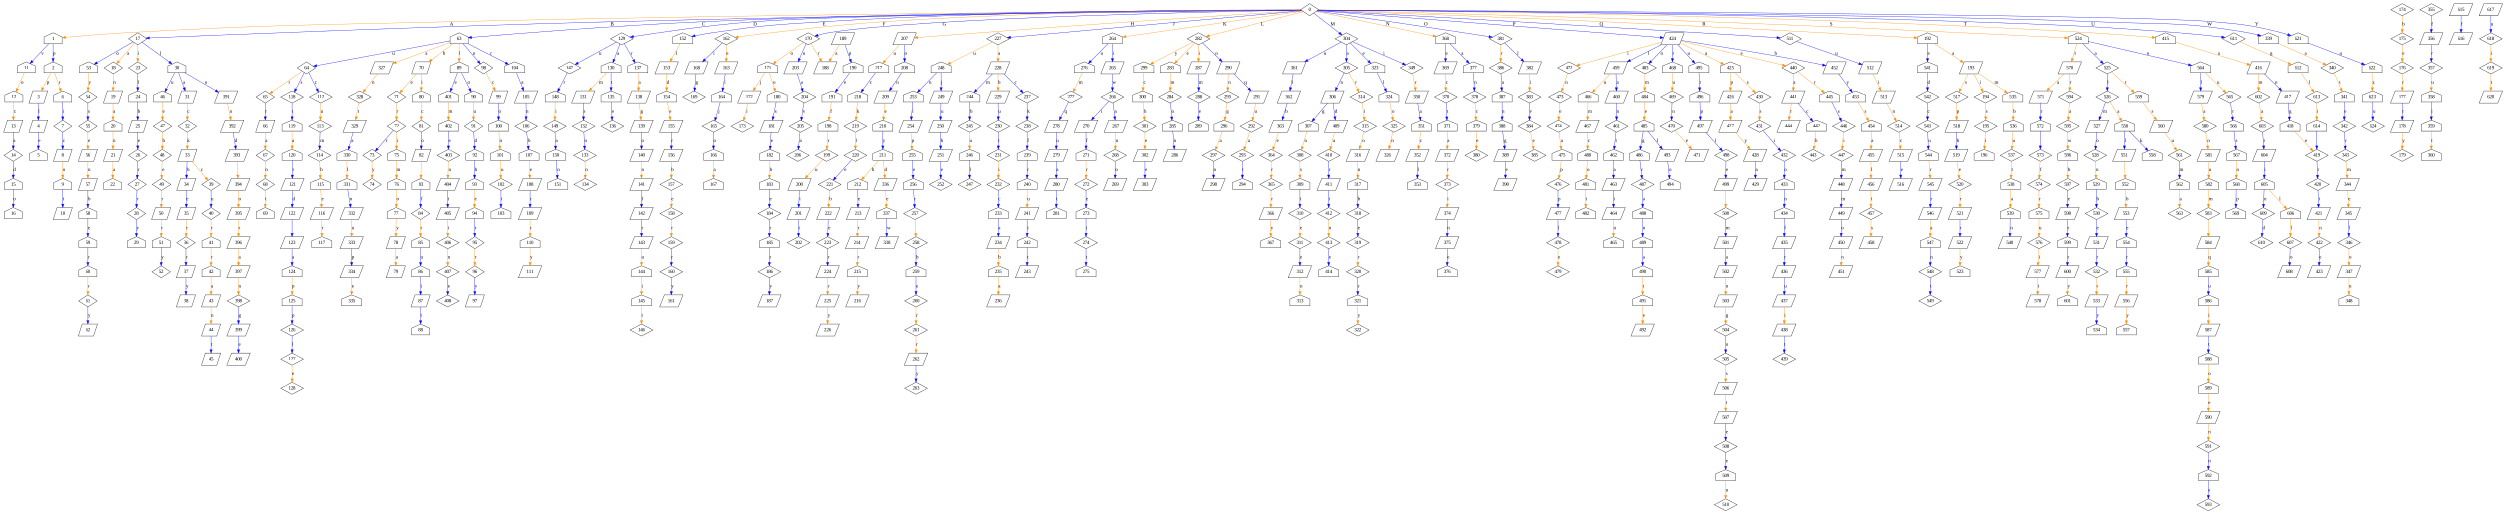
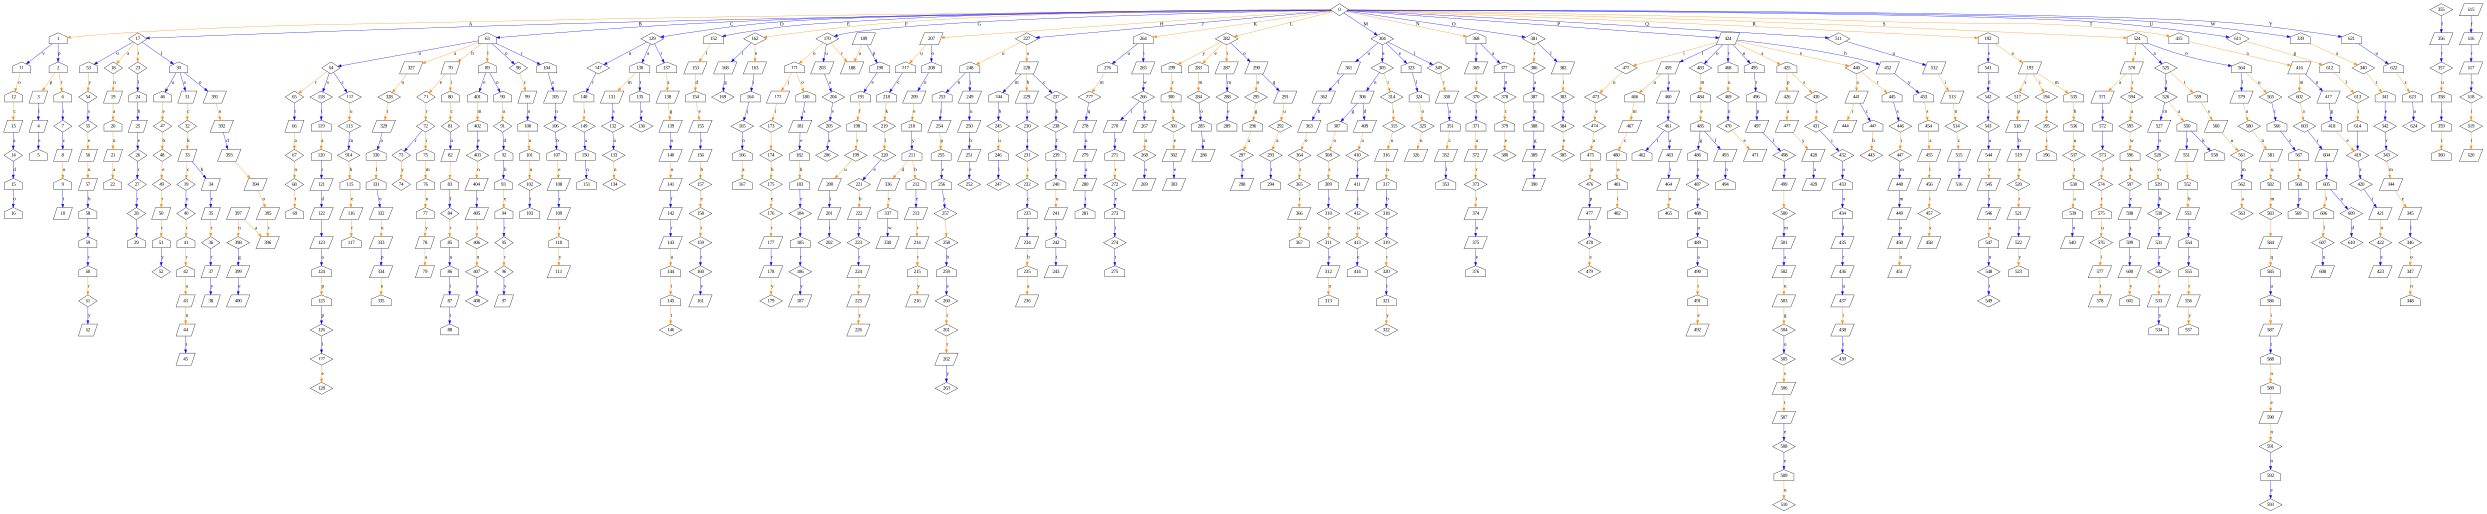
edge "616" -> "617": added, label "r"
edge "173" -> "174": added
node "114": label "114" -> "914"
node "544": shape house -> parallelogram
edge "462" -> "463": now "461" -> "463"
edge "396" -> "397": reversed
